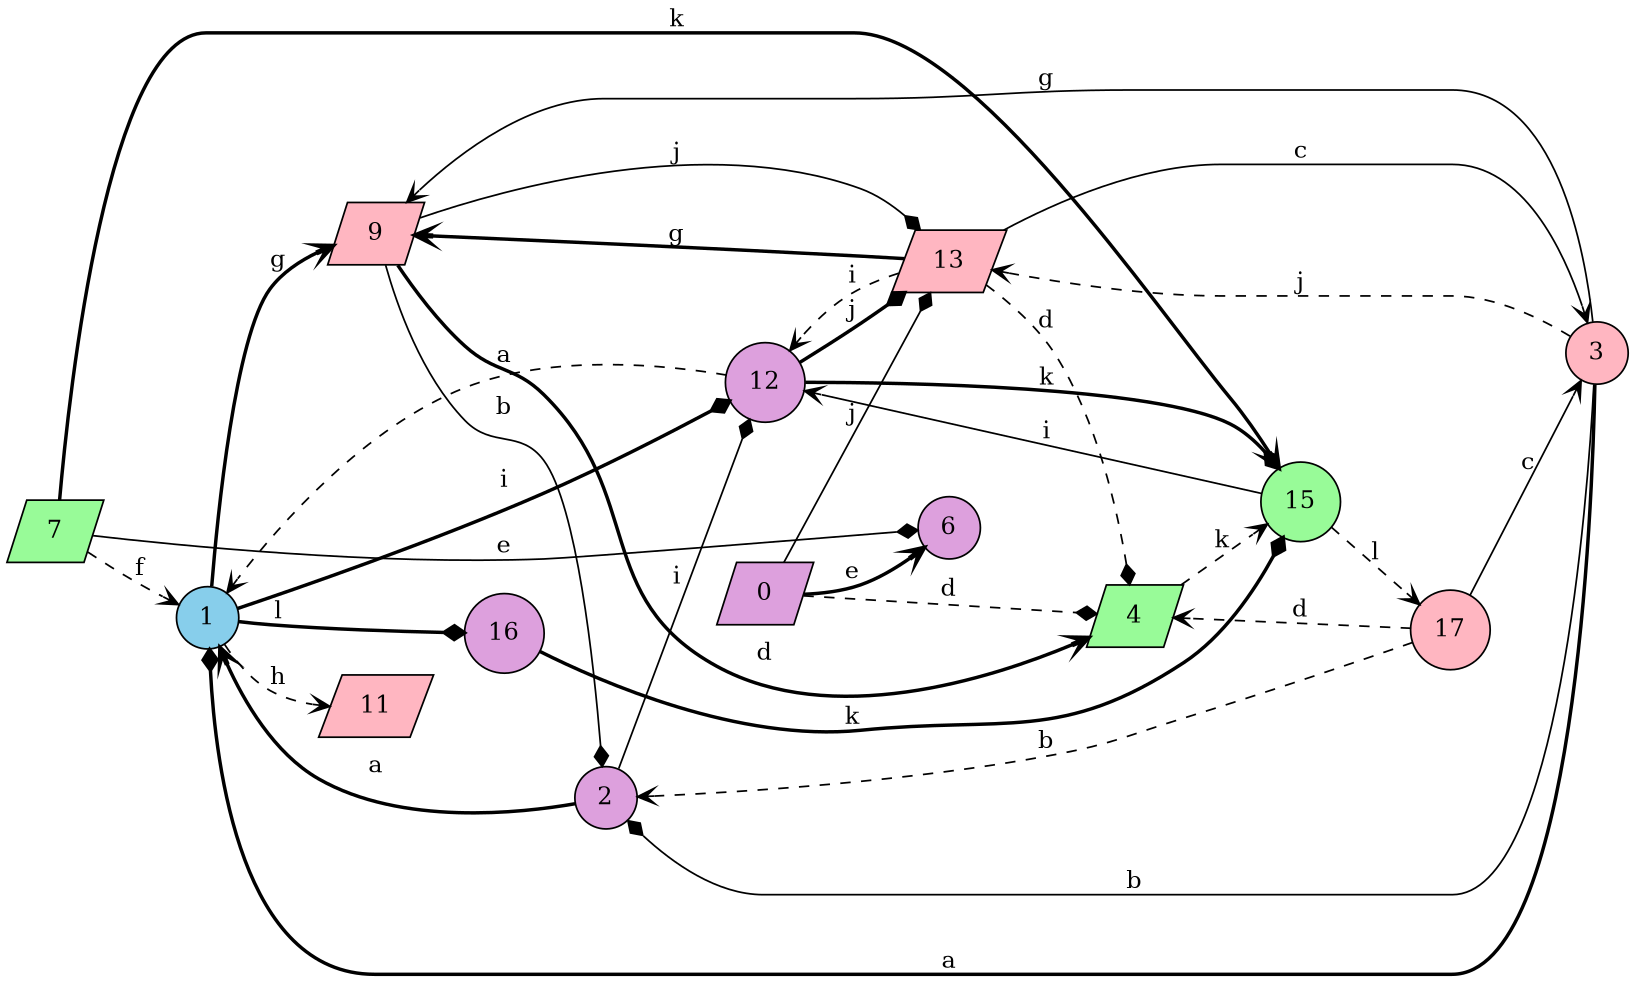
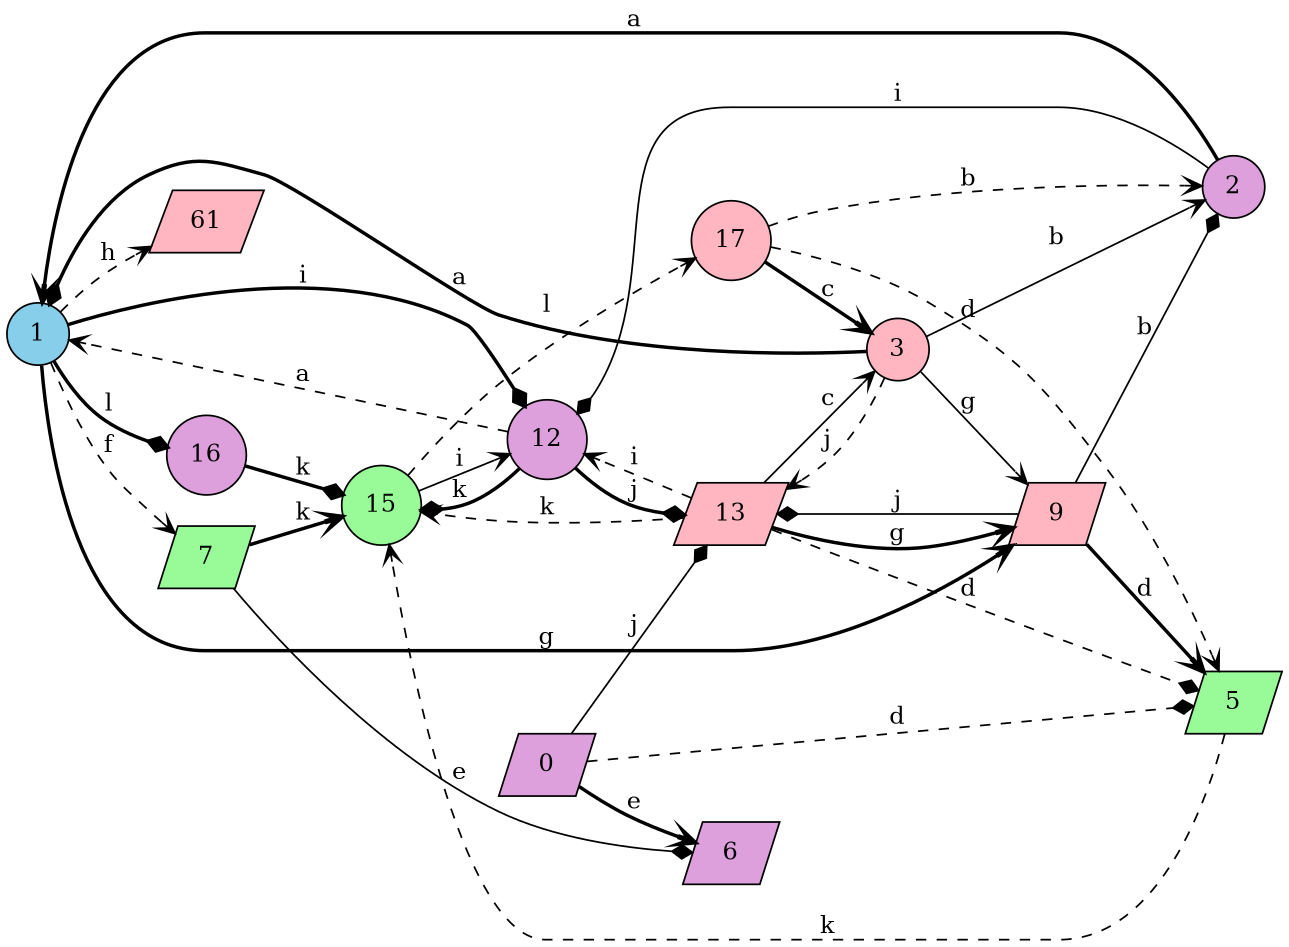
edge "17" -> "3": style solid -> bold
edge "13" -> "15": added, label "k"
node "6": shape circle -> parallelogram
edge "7" -> "1": reversed
node "4": label "4" -> "5"
node "11": label "11" -> "61"
edge "3" -> "2": arrowhead diamond -> vee
